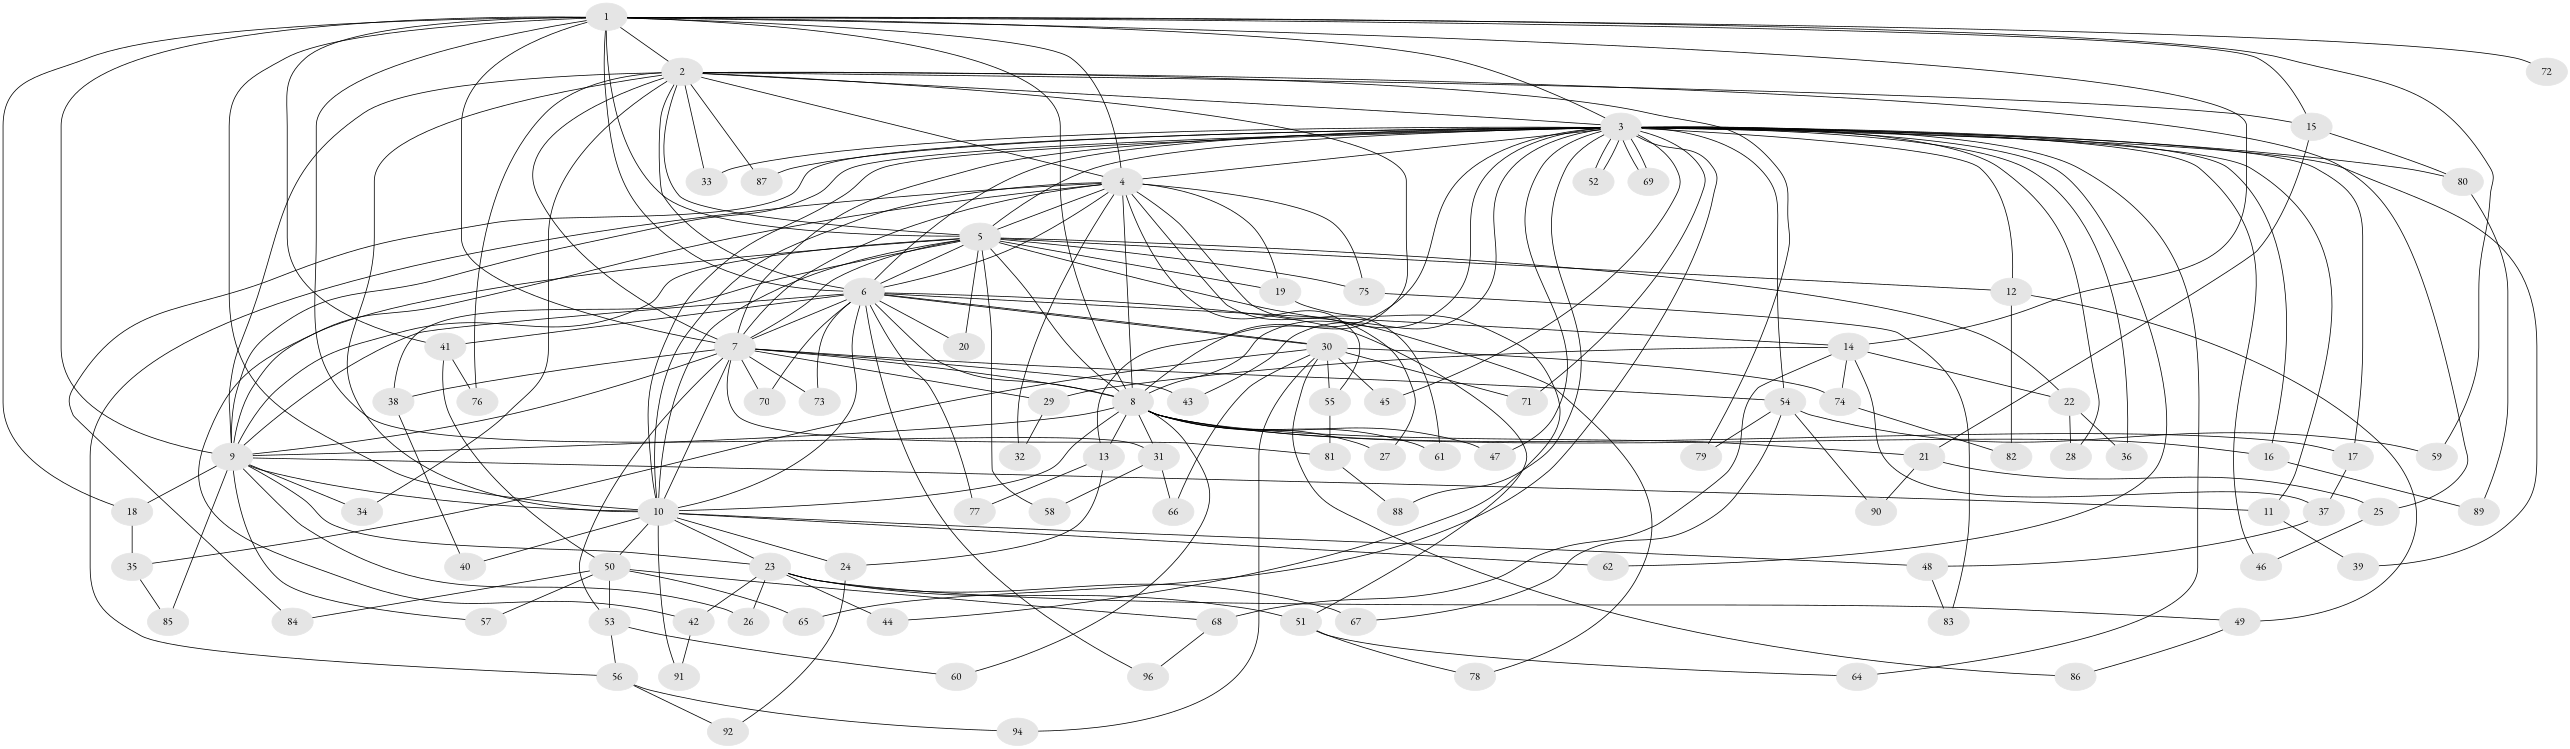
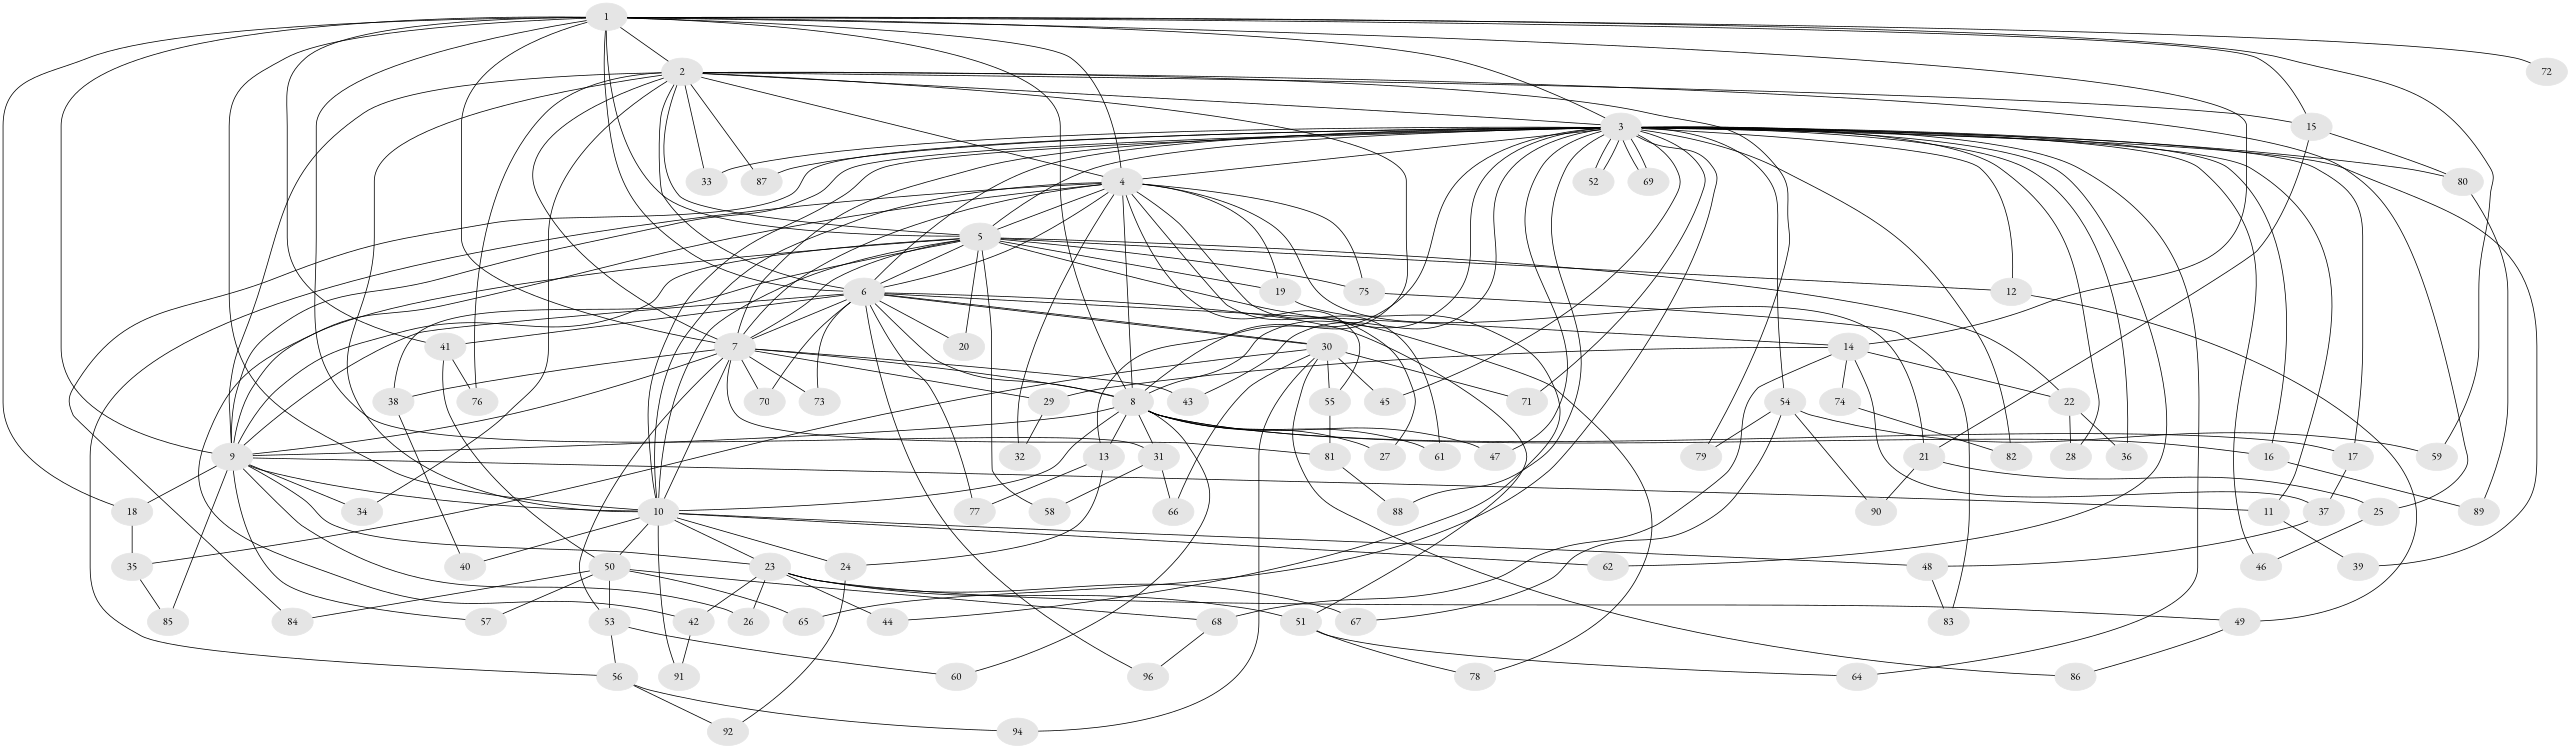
edge "5" -- "8": removed
edge "30" -- "74": removed
edge "12" -- "82": now "3" -- "82"
edge "7" -- "54": removed
edge "8" -- "21": now "4" -- "21"
edge "6" -- "10": removed
